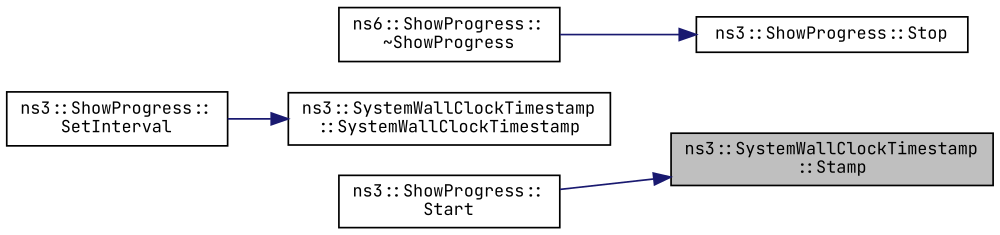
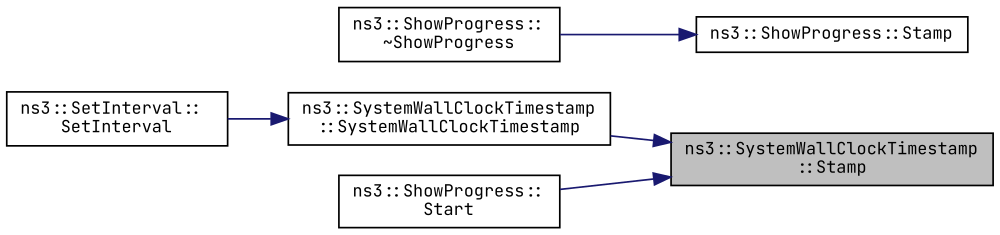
node "ns6::ShowProgress:: ~ShowProgress": label "ns6::ShowProgress:: ~ShowProgress" -> "ns3::ShowProgress:: ~ShowProgress"
node "ns3::ShowProgress::Stop": label "ns3::ShowProgress::Stop" -> "ns3::ShowProgress::Stamp"
node "ns3::ShowProgress:: SetInterval": label "ns3::ShowProgress:: SetInterval" -> "ns3::SetInterval:: SetInterval"
edge "ns3::SystemWallClockTimestamp ::SystemWallClockTimestamp" -> "ns3::SystemWallClockTimestamp ::Stamp": added
